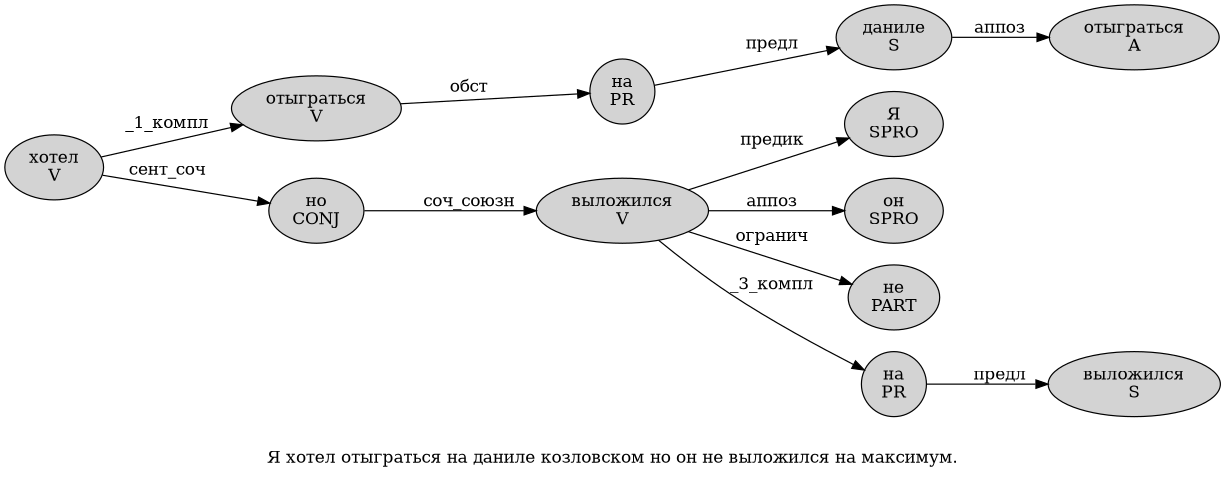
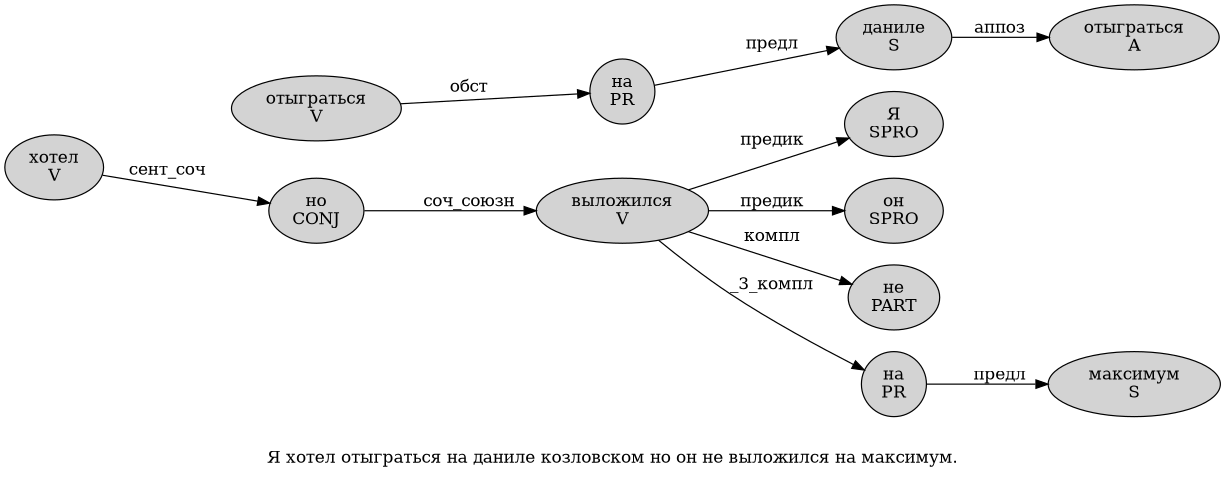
edge "хотел V" -> "отыграться V": removed, label "_1_компл"
edge "выложился V" -> "он SPRO": label "аппоз" -> "предик"
edge "выложился V" -> "не PART": label "огранич" -> "компл"
node "выложился S": label "выложился S" -> "максимум S"
